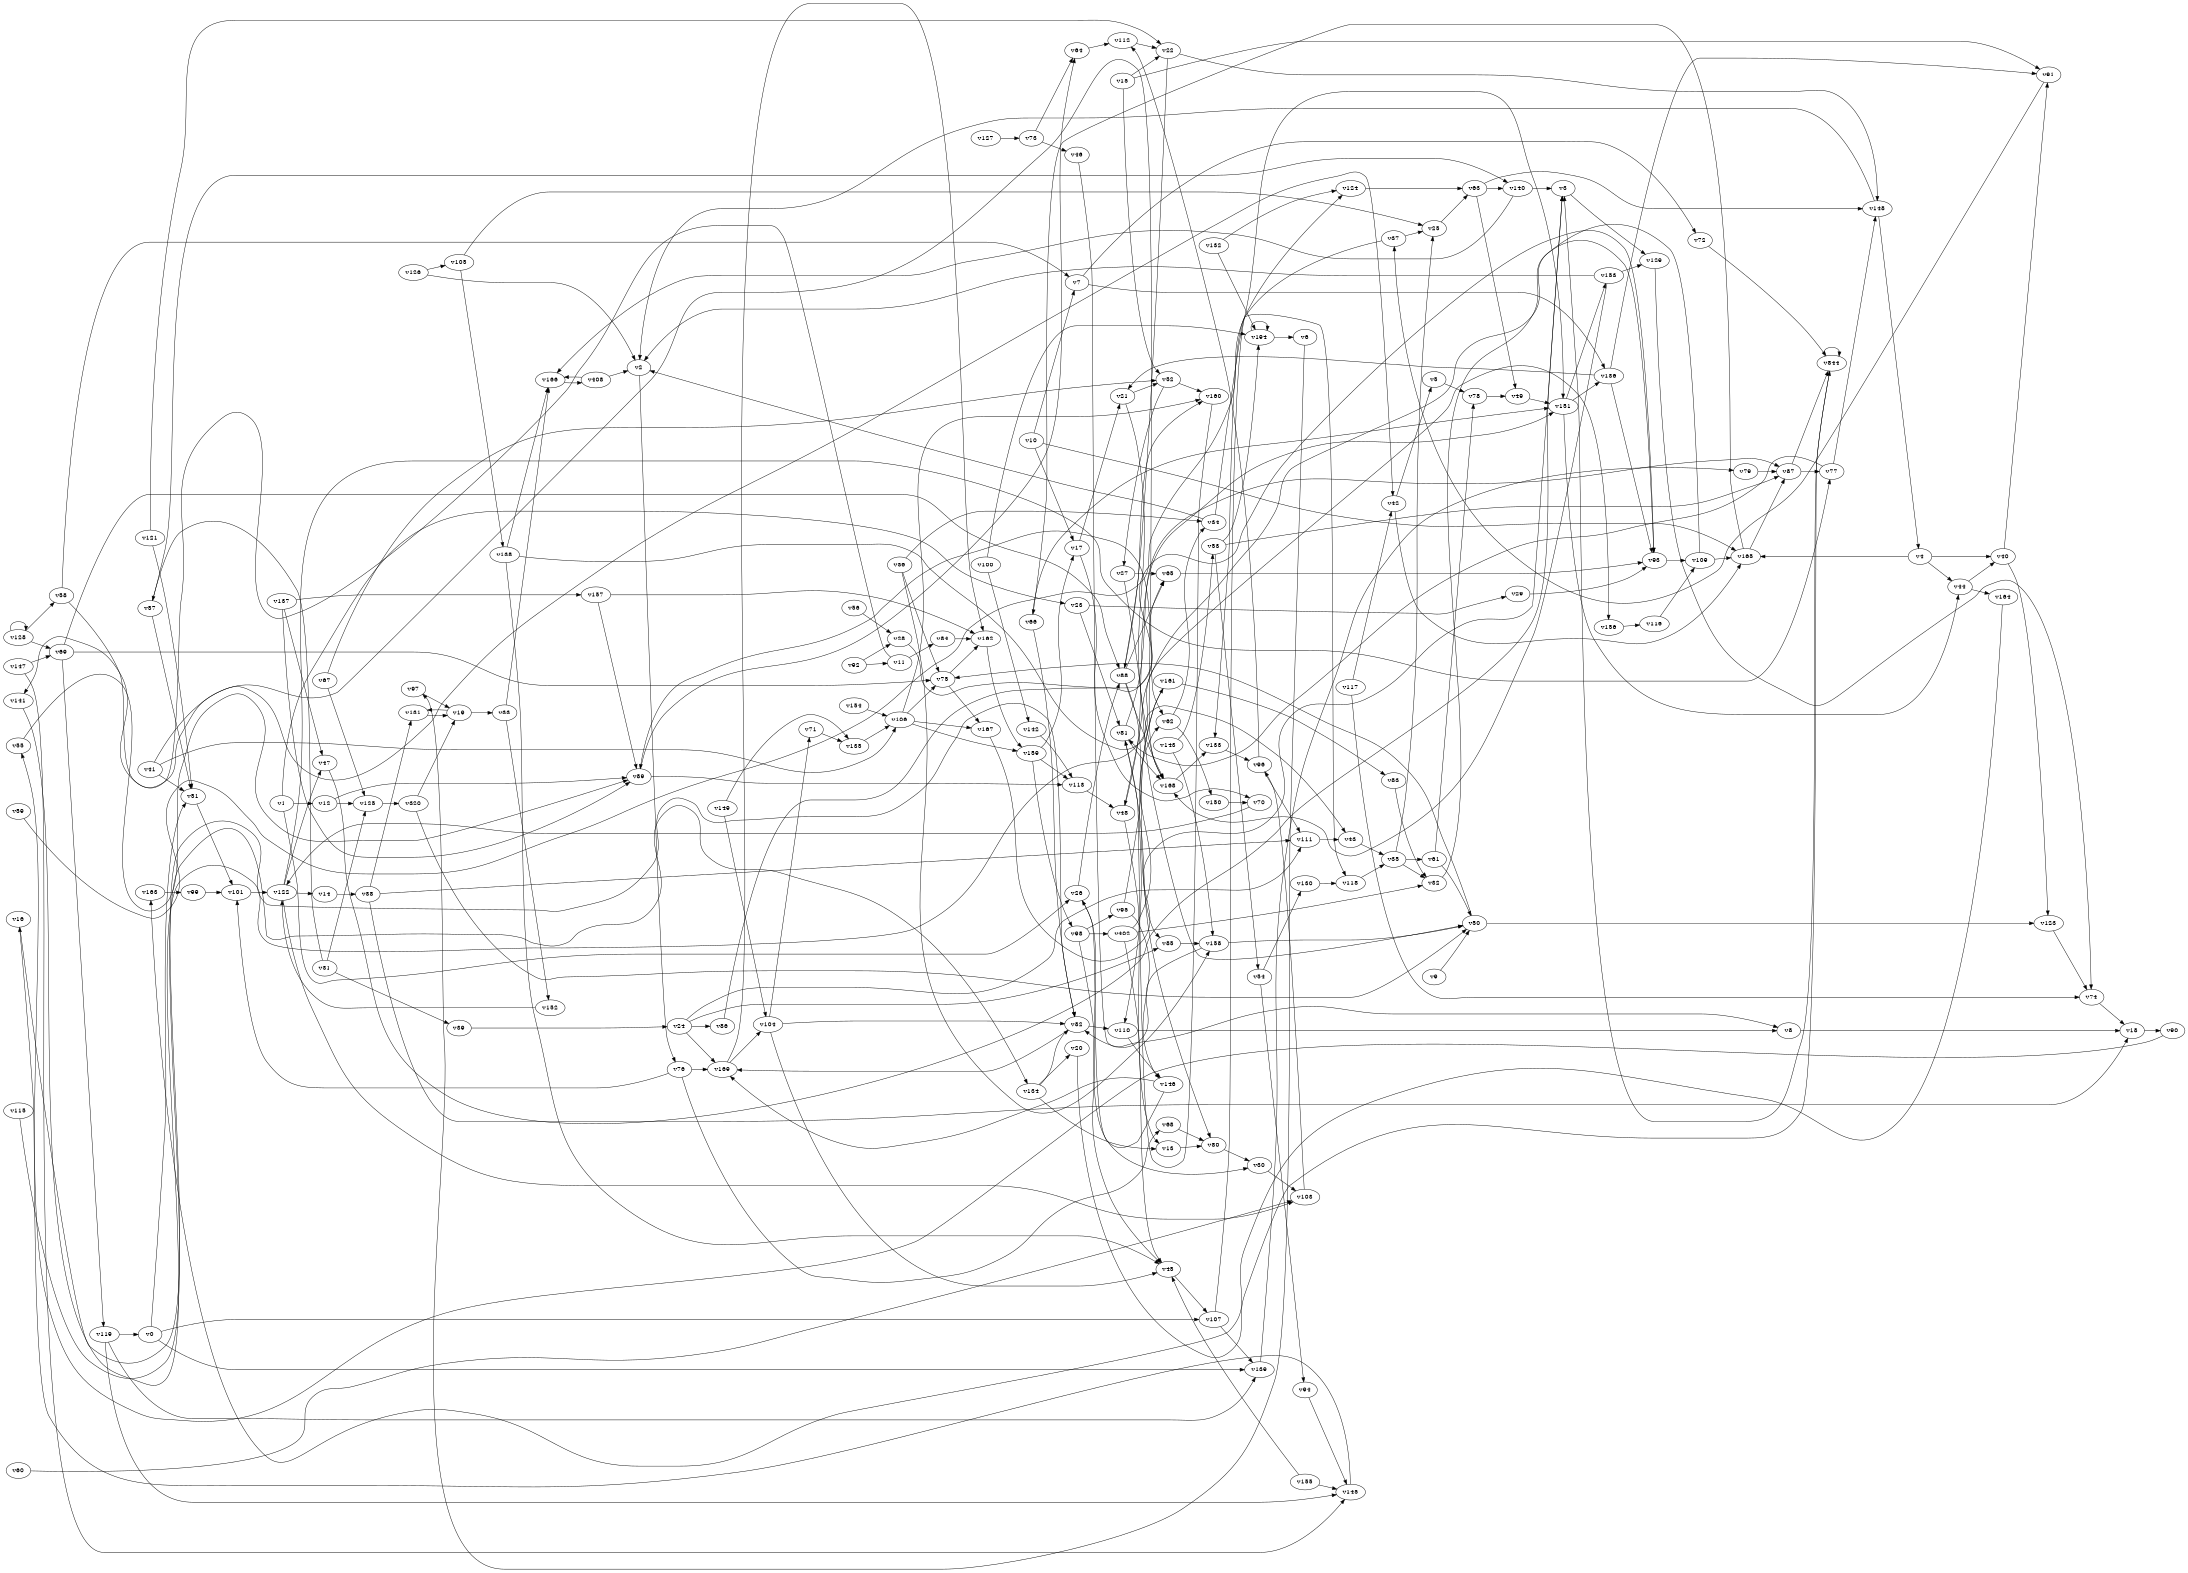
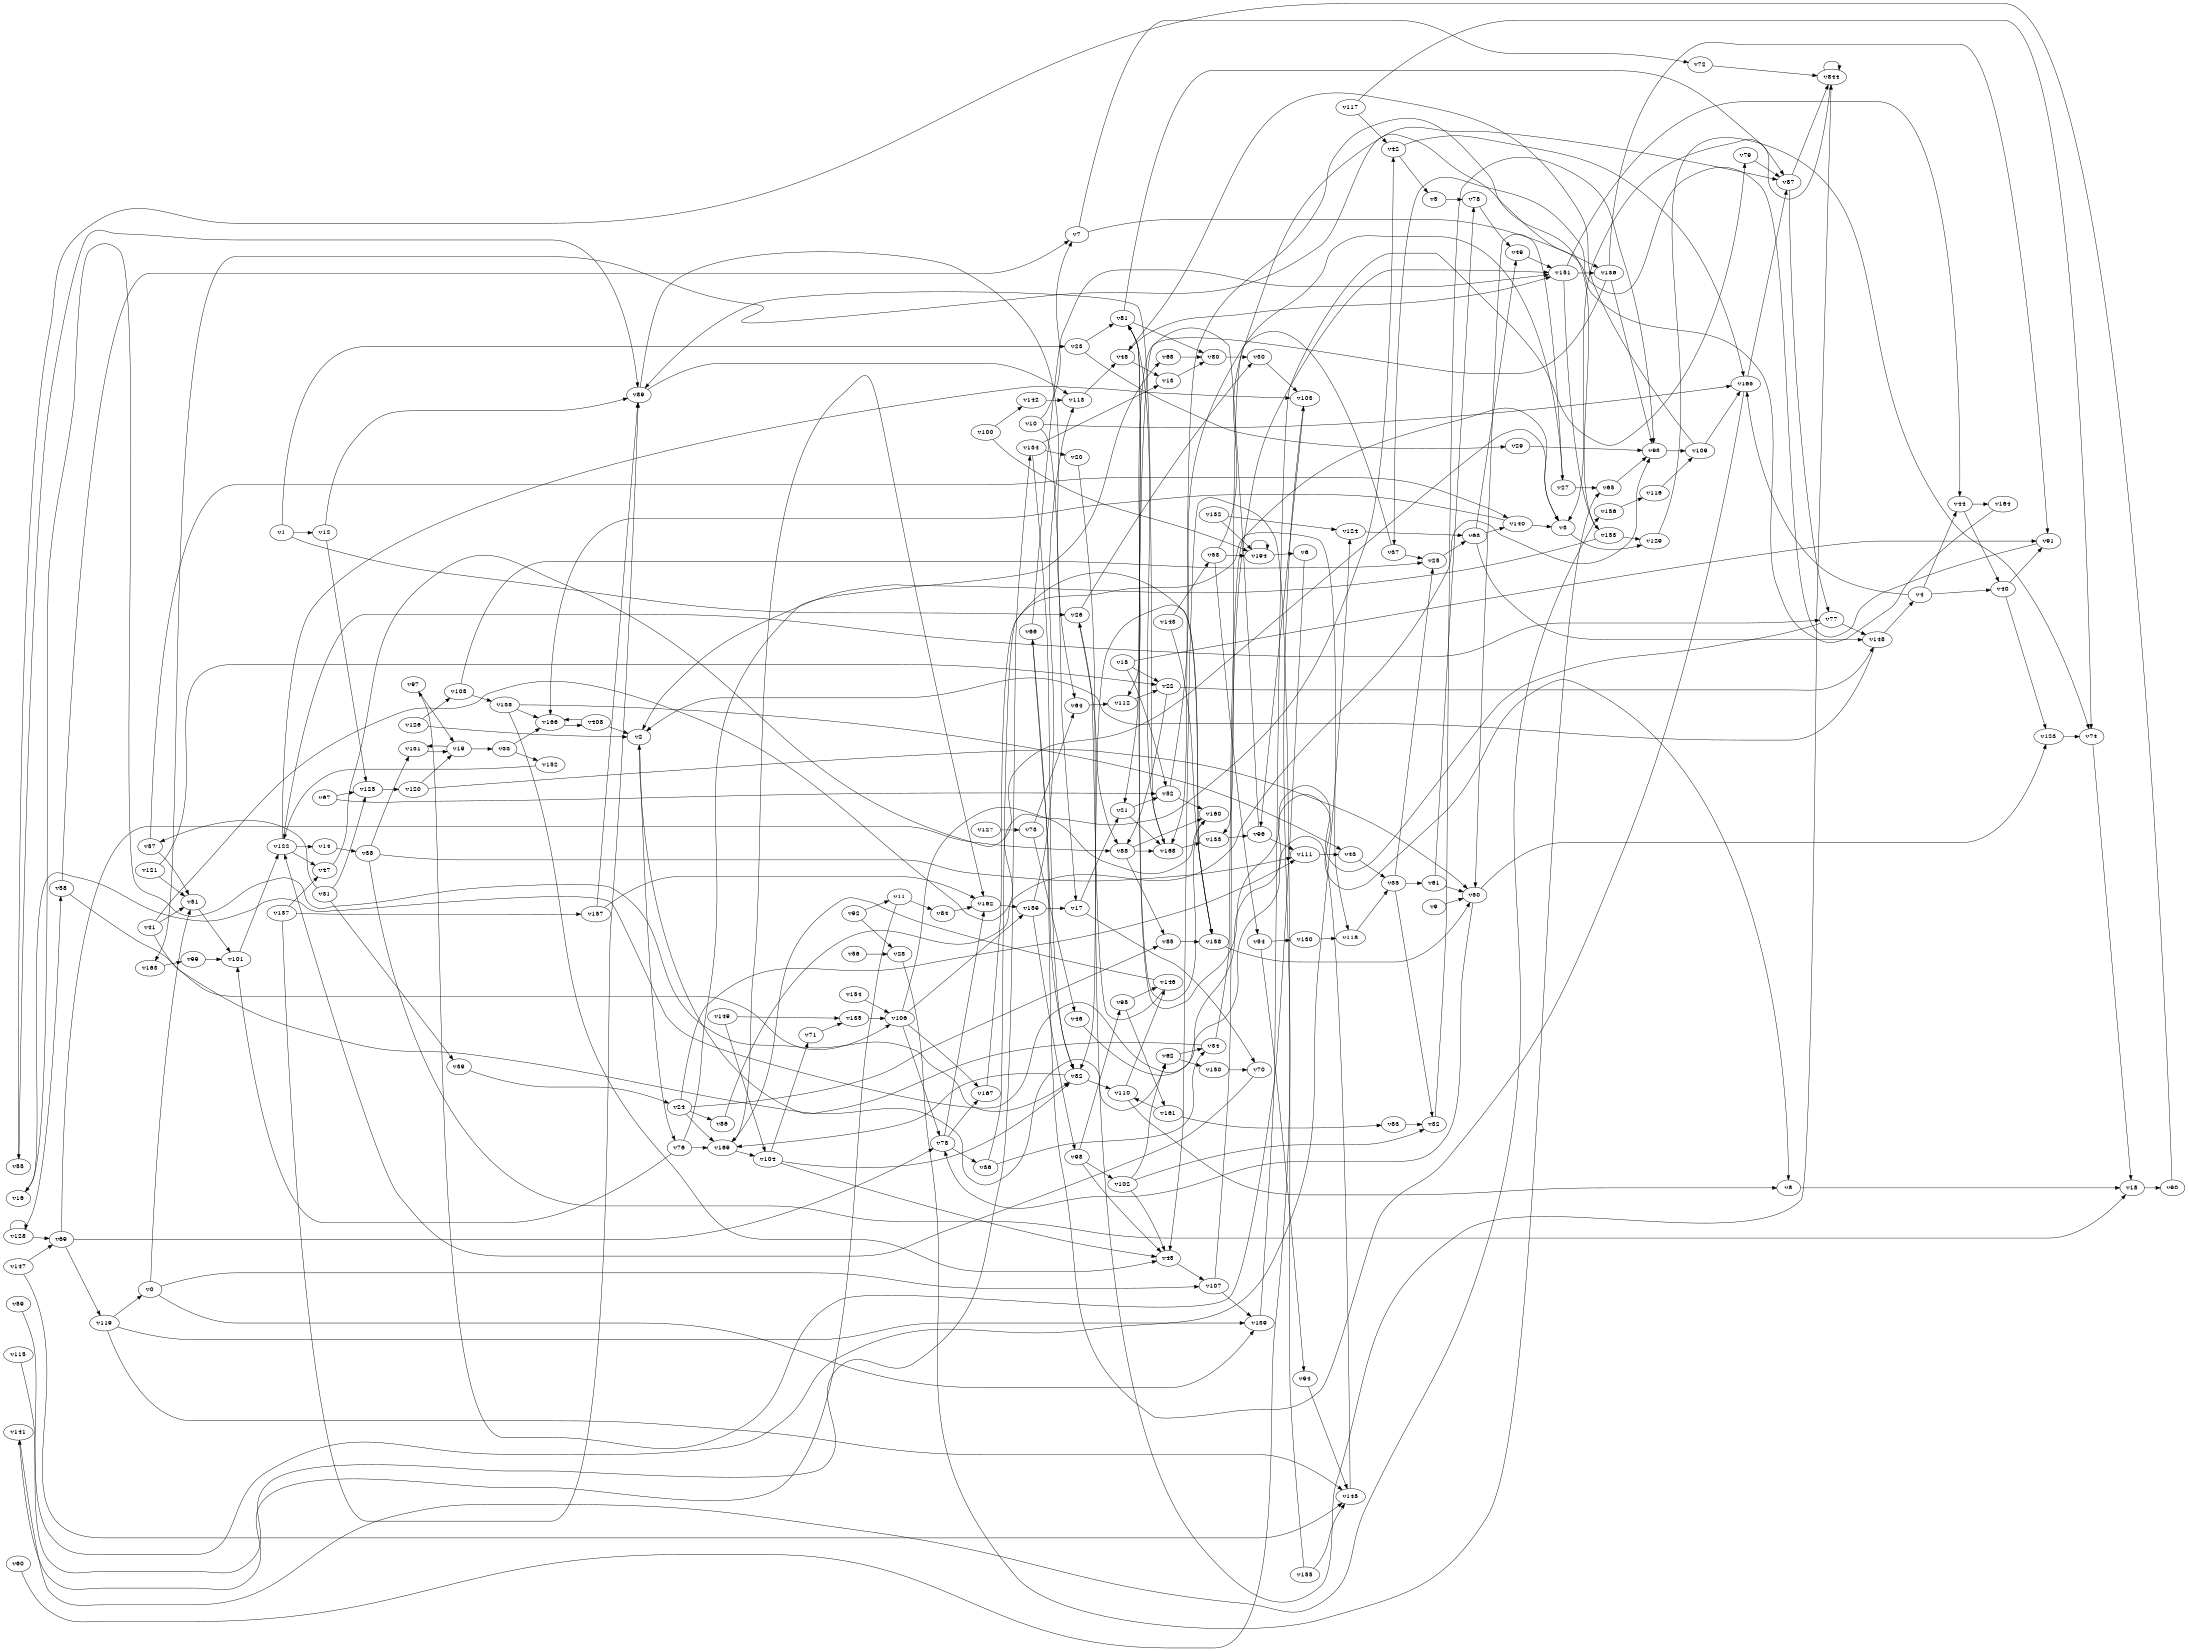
edge "v36" -> "v75": reversed
edge "v88" -> "v65": removed
node "v320": label "v320" -> "v120"
node "v402": label "v402" -> "v102"
